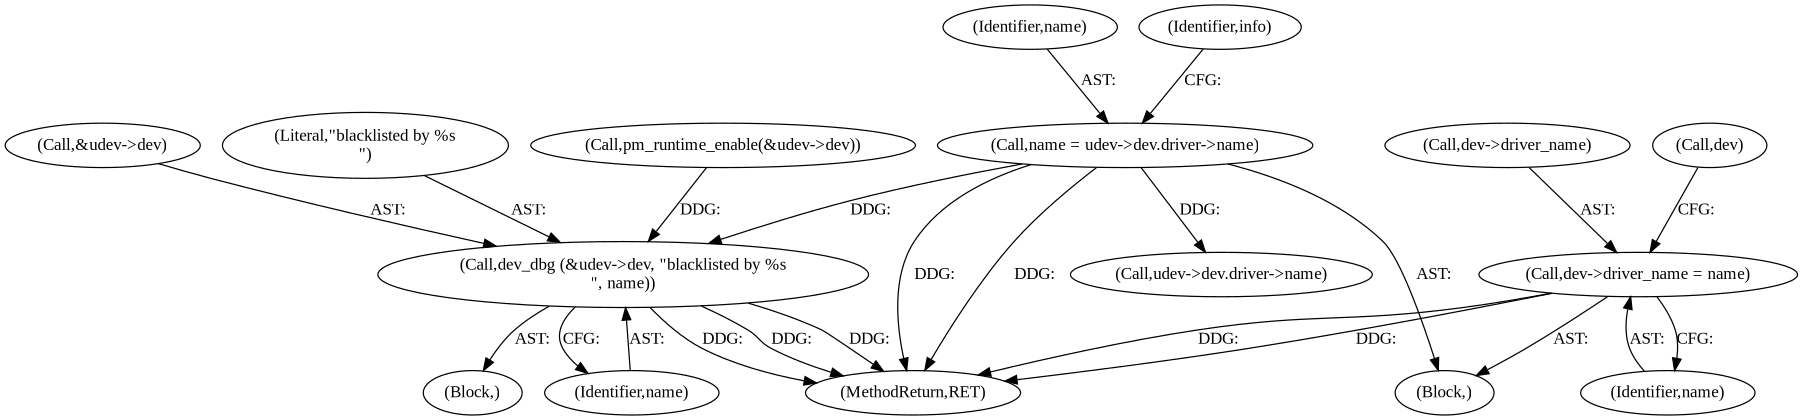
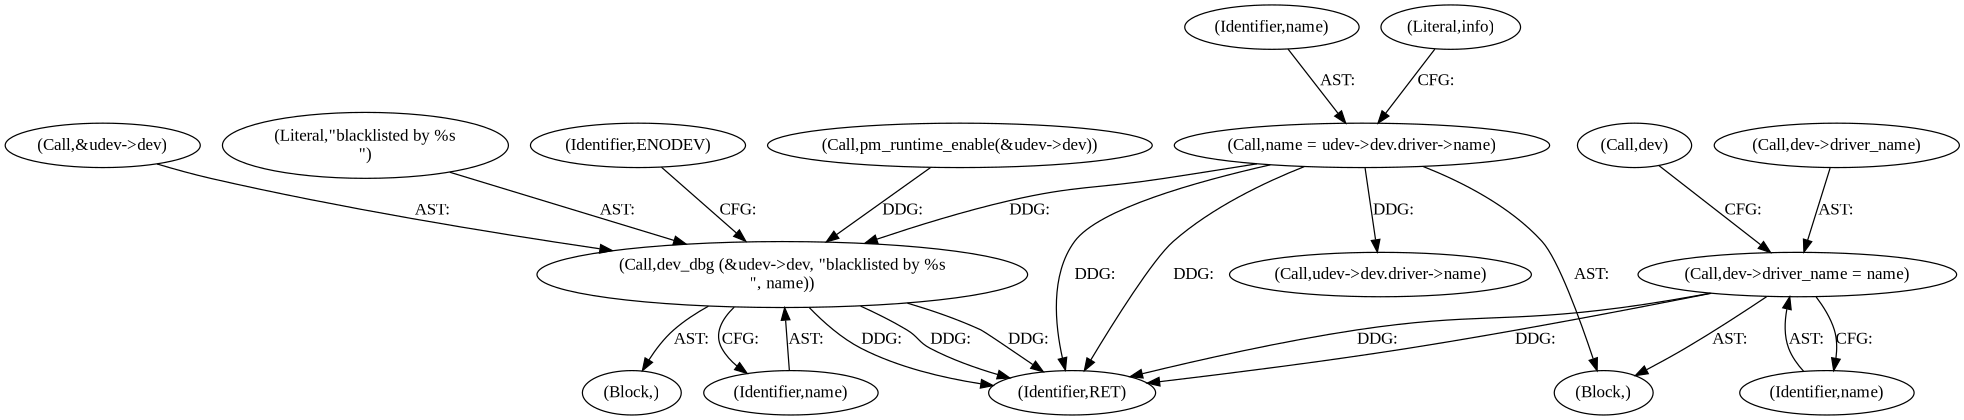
node "(Identifier,info)": label "(Identifier,info)" -> "(Literal,info)"
node "(Identifier,ENODEV)": added
node "(MethodReturn,RET)": label "(MethodReturn,RET)" -> "(Identifier,RET)"
